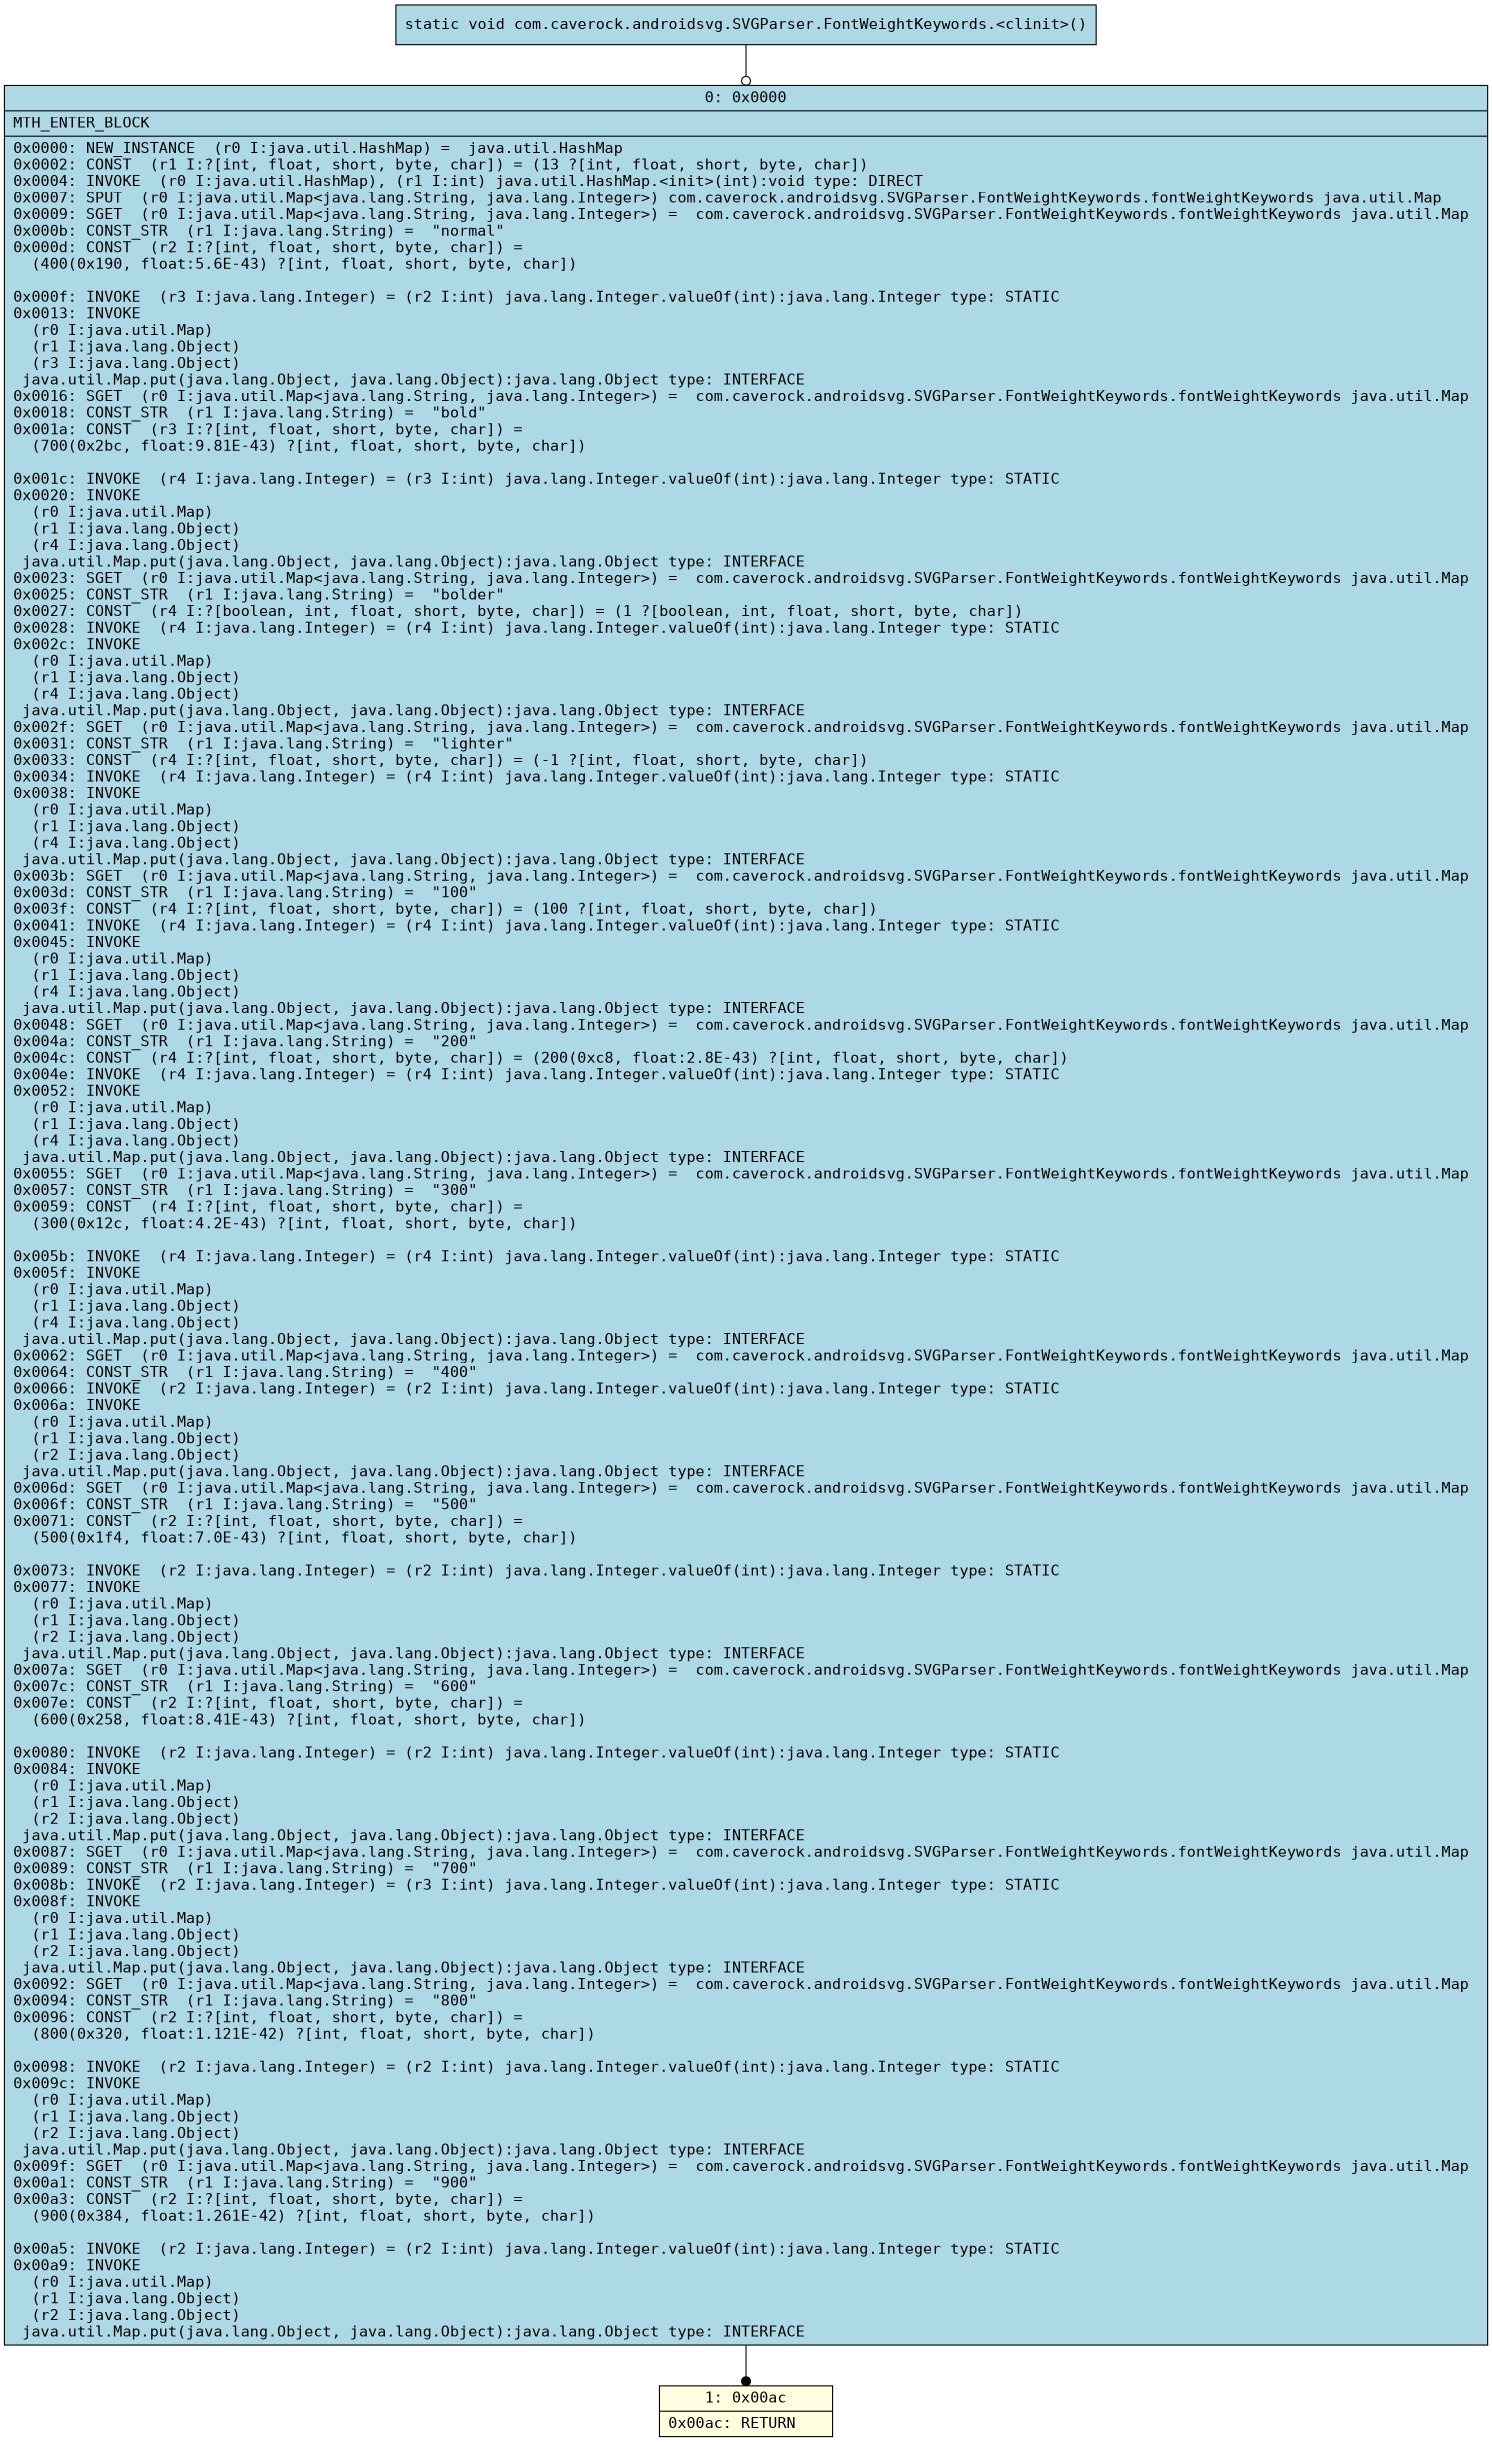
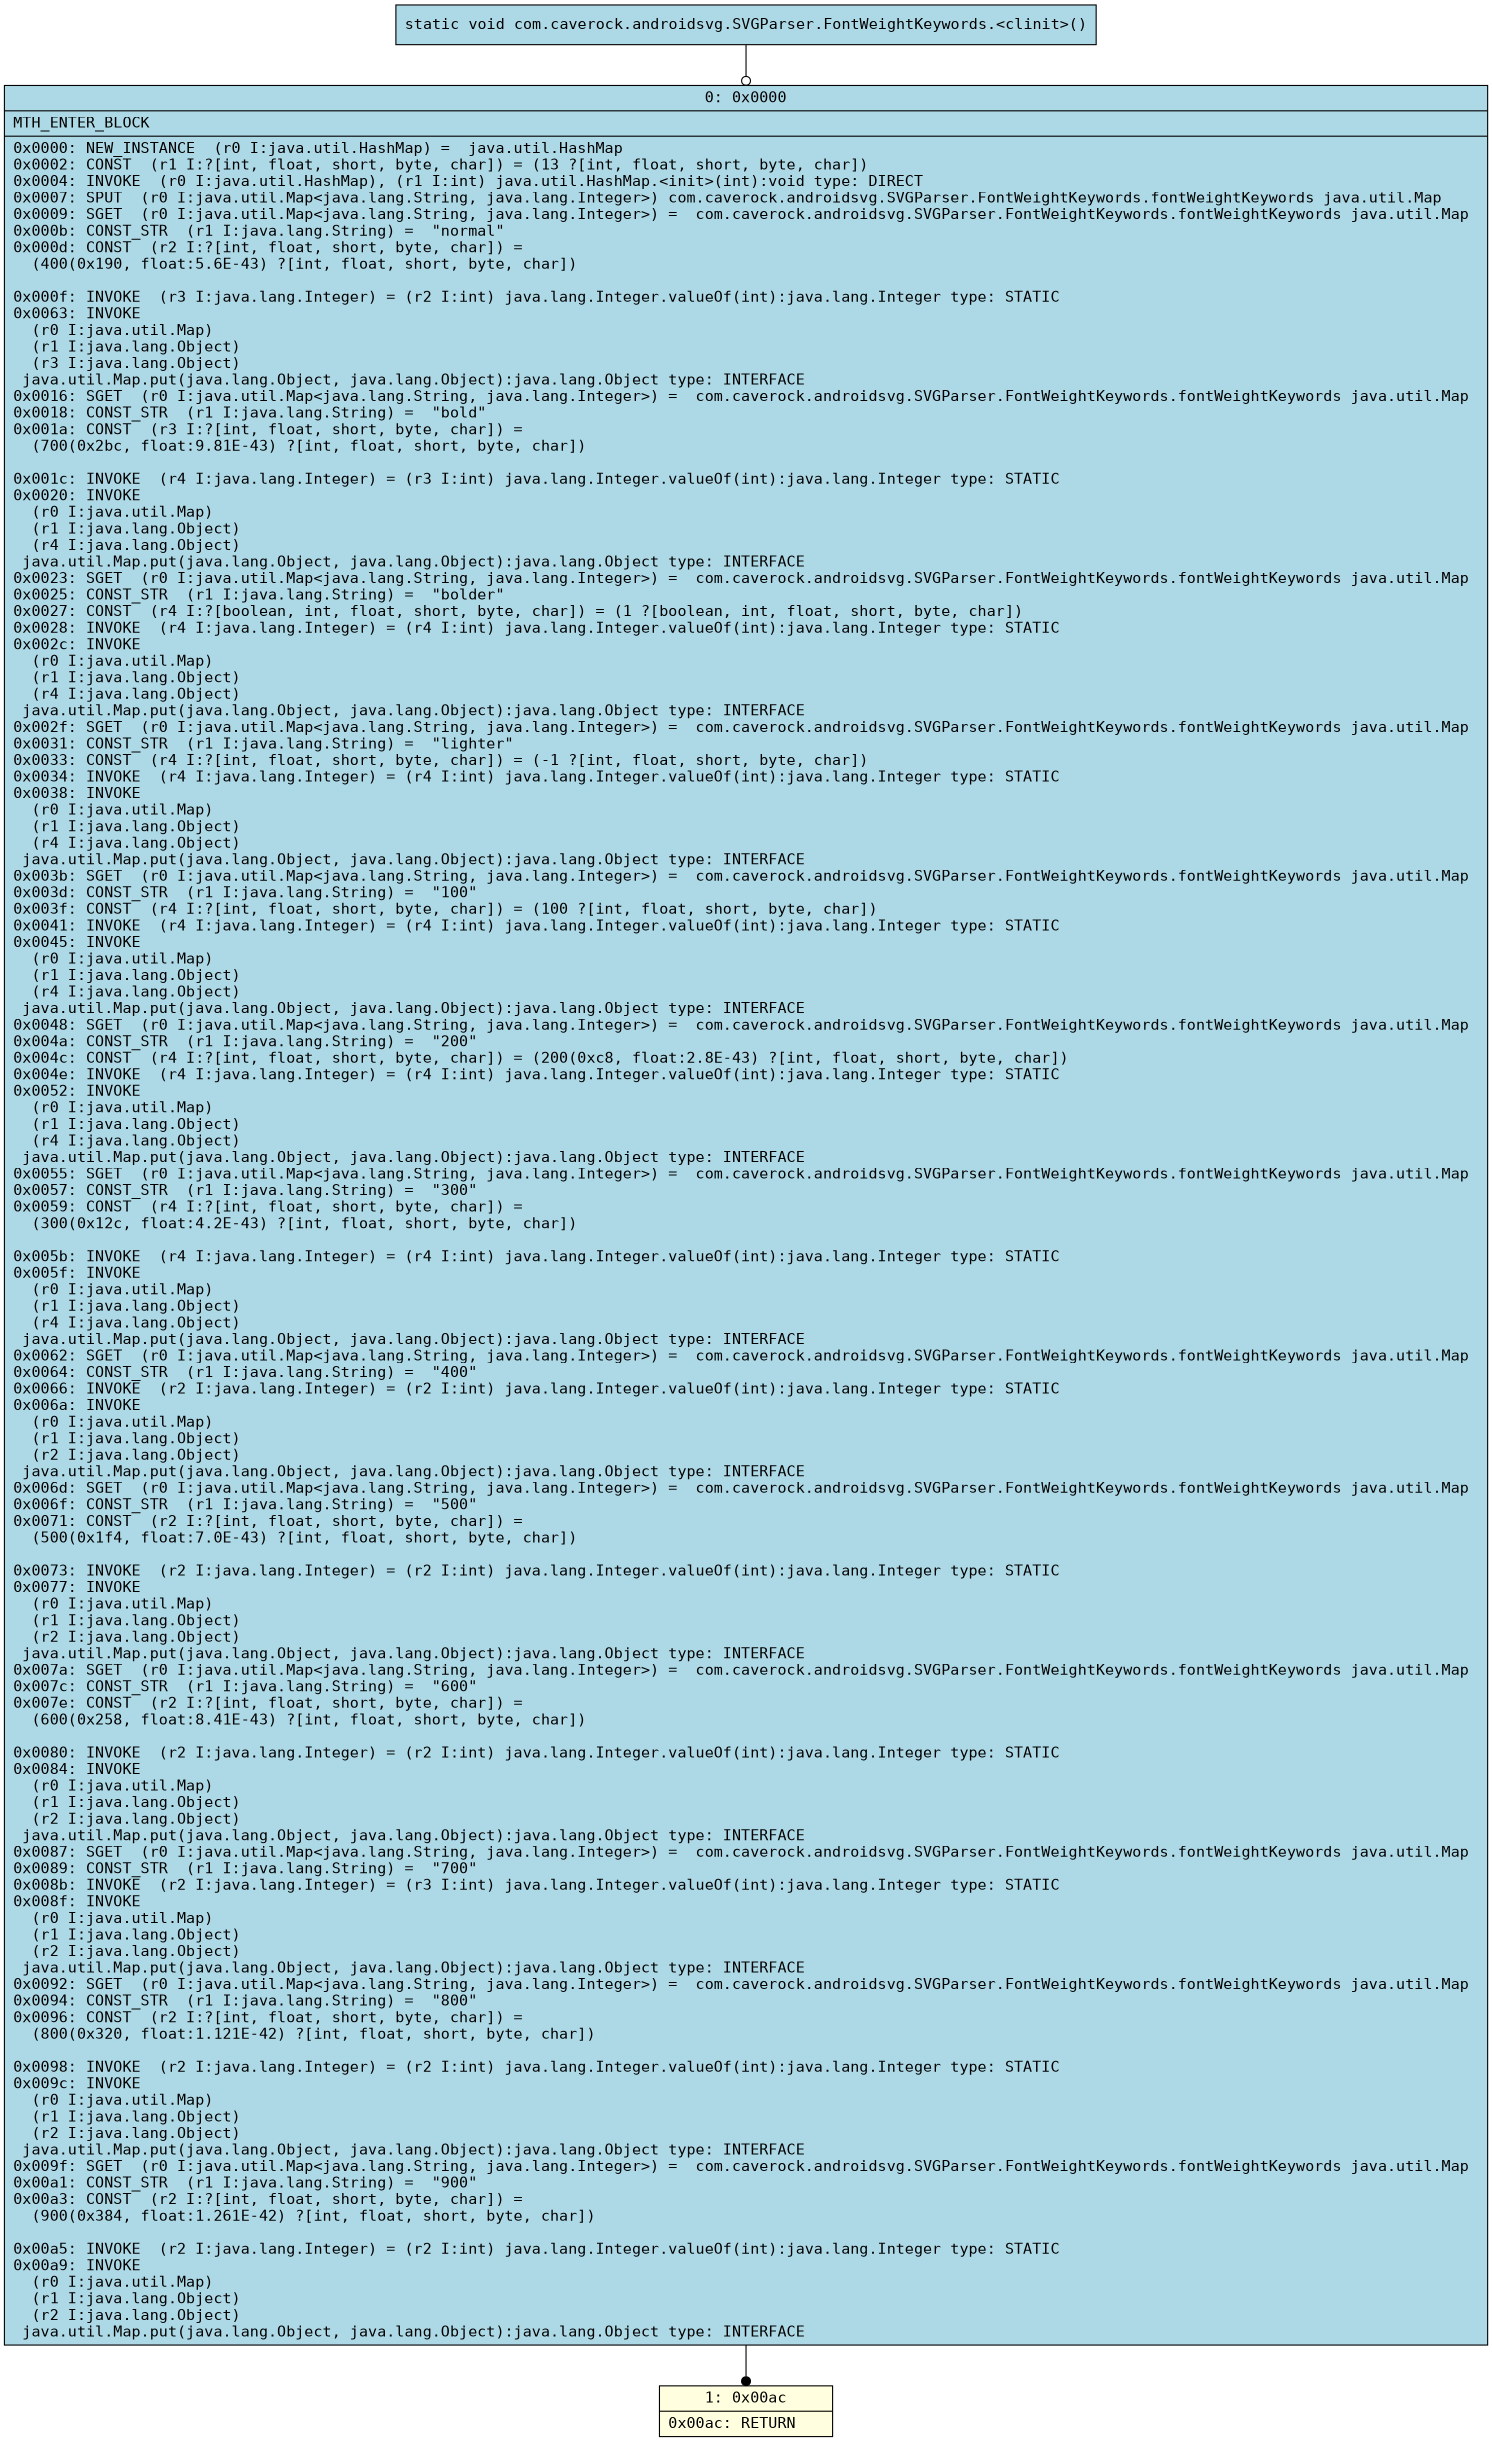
node "0: 0x0000": text "0x0013: INVOKE" -> "0x0063: INVOKE"
